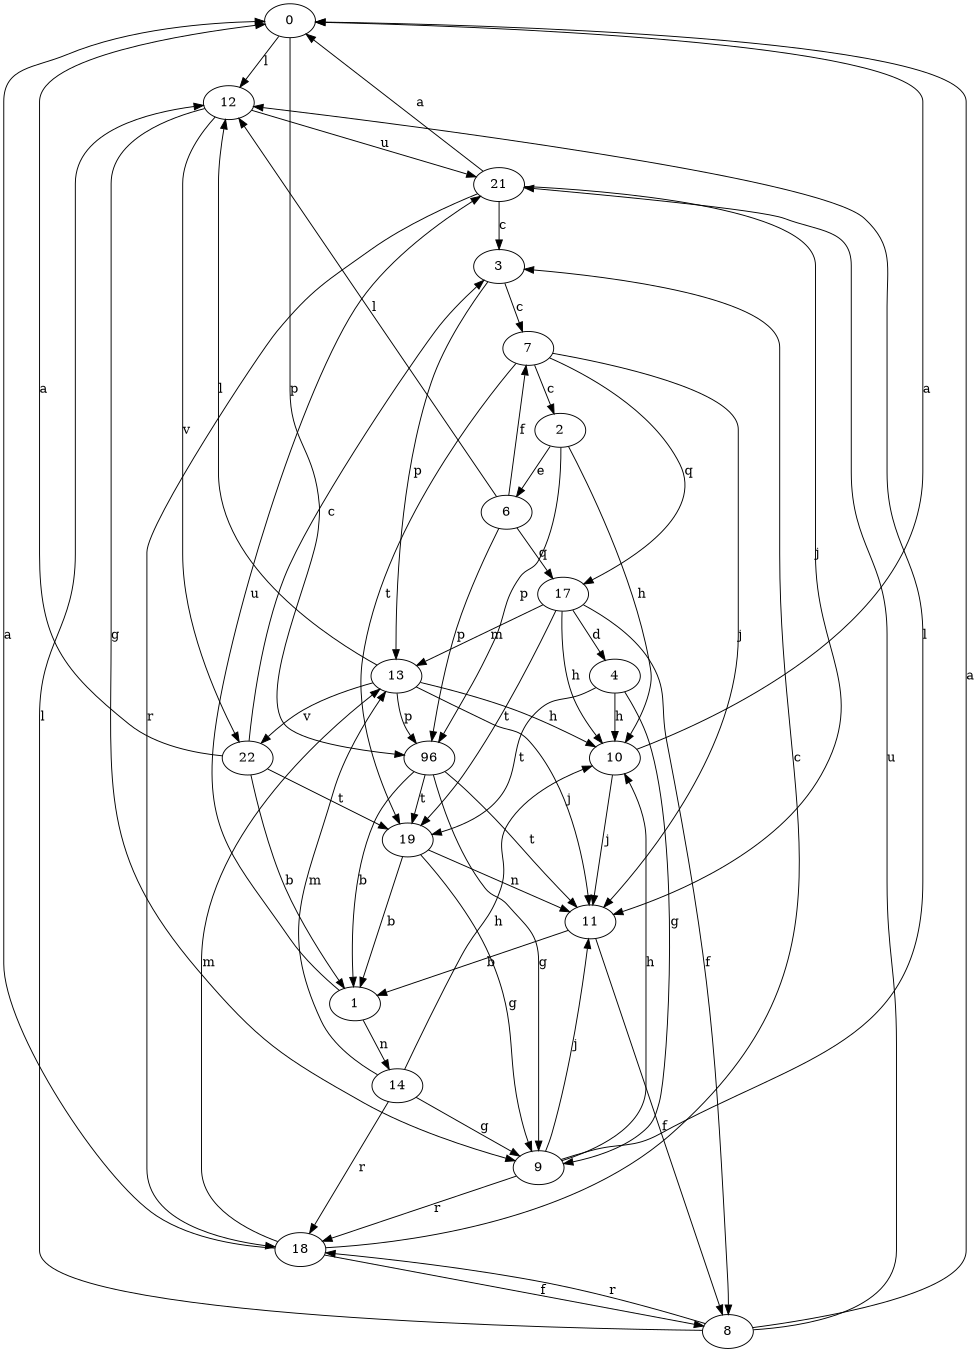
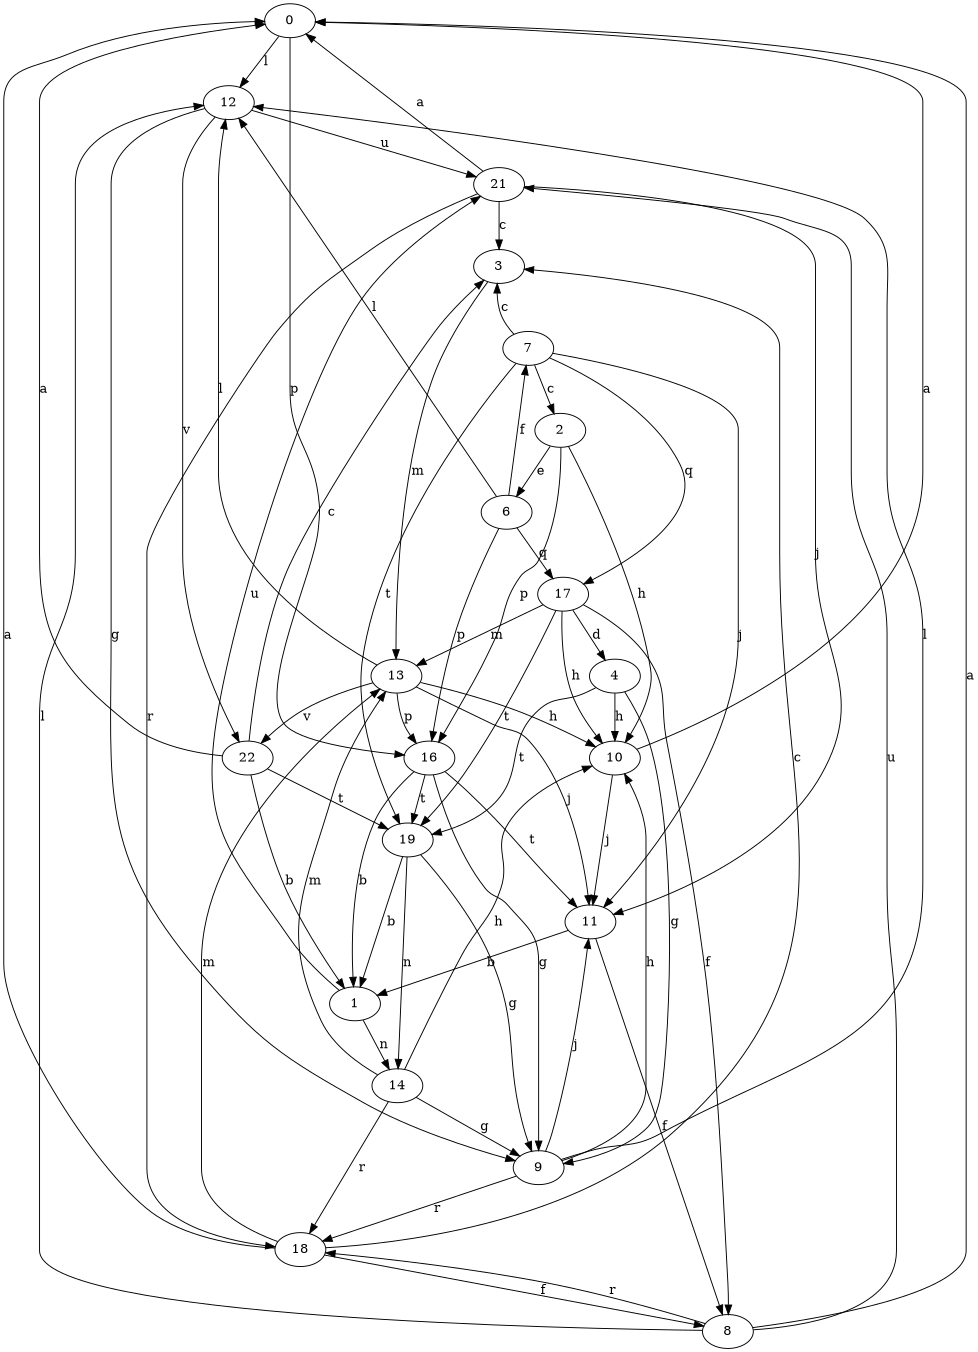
edge "3" -> "7": reversed
edge "3" -> "13": label "p" -> "m"
node "96": label "96" -> "16"
edge "19" -> "11": now "19" -> "14"
